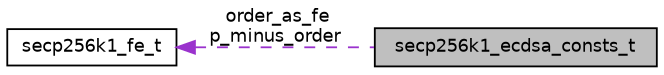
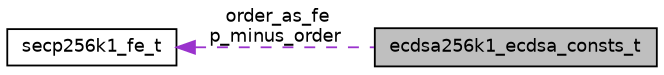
node "secp256k1_ecdsa_consts_t": label "secp256k1_ecdsa_consts_t" -> "ecdsa256k1_ecdsa_consts_t"
